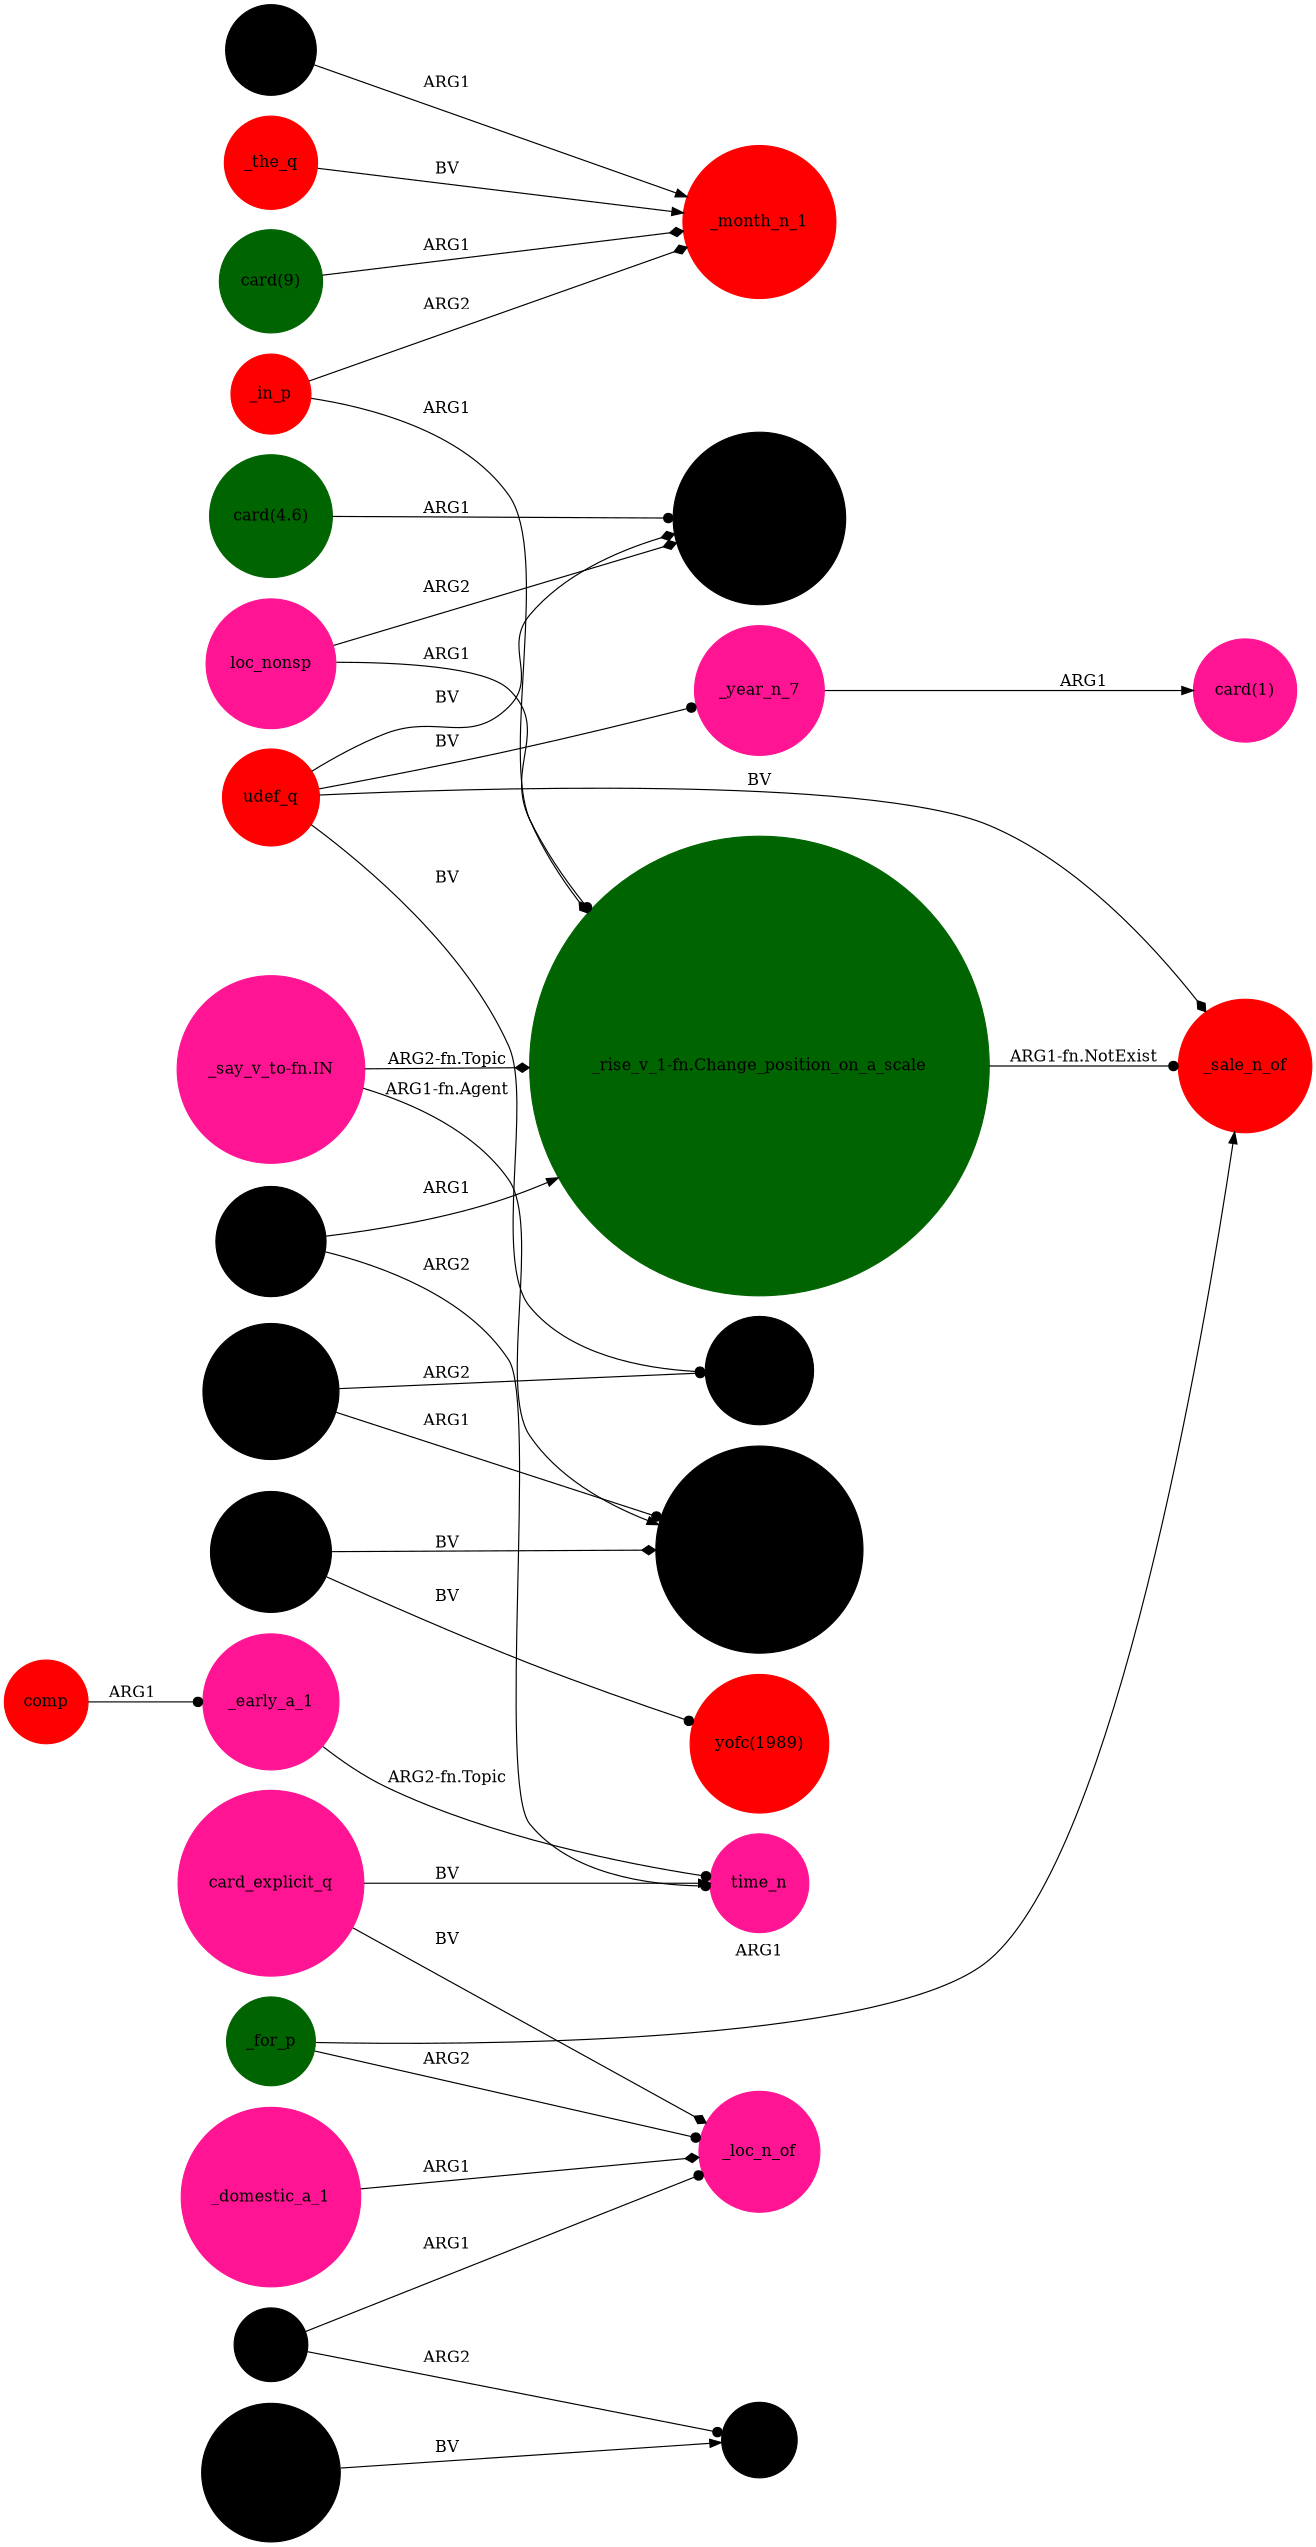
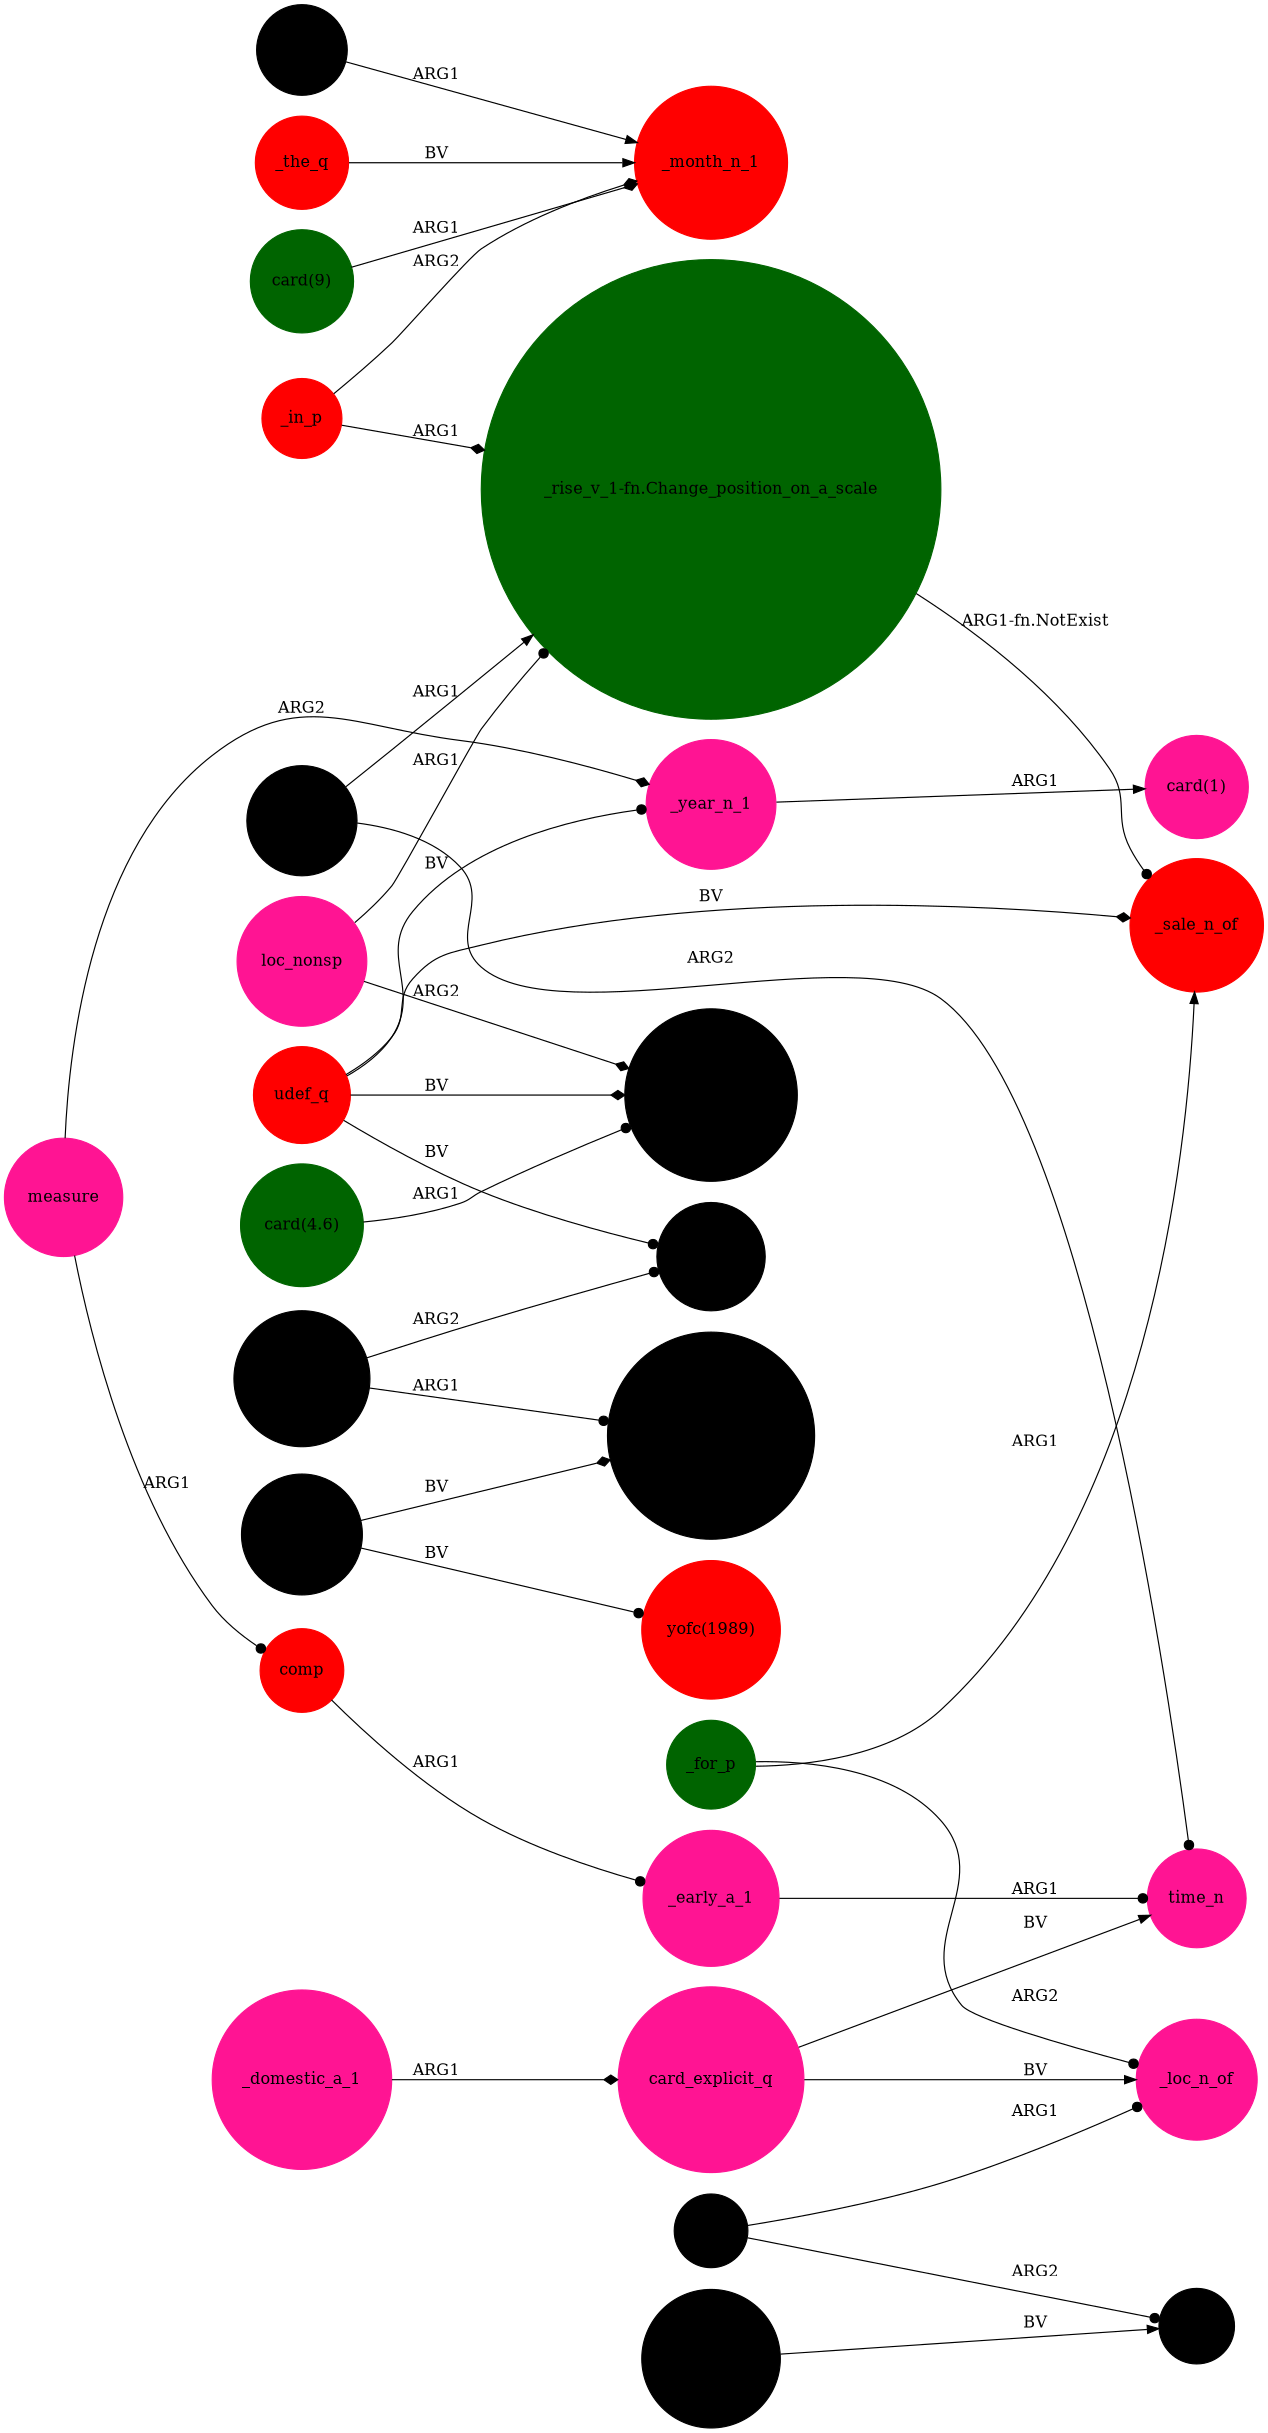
node "_year_n_7": label "_year_n_7" -> "_year_n_1"
node "_say_v_to-fn.IN": removed
node "measure": added
edge "_early_a_1" -> "time_n": label "ARG2-fn.Topic" -> "ARG1"
edge "card_explicit_q" -> "_loc_n_of": arrowhead diamond -> normal
edge "_domestic_a_1" -> "_loc_n_of": now "_domestic_a_1" -> "card_explicit_q"
